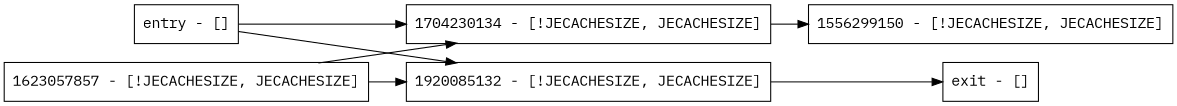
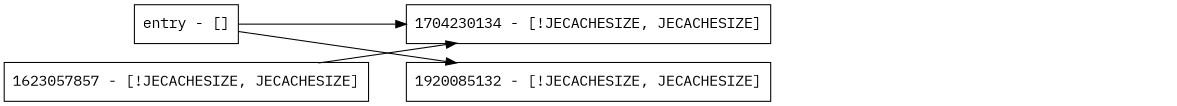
node "1556299150 - [!JECACHESIZE, JECACHESIZE]": removed
edge "1623057857 - [!JECACHESIZE, JECACHESIZE]" -> "1920085132 - [!JECACHESIZE, JECACHESIZE]": removed
node "exit - []": removed
